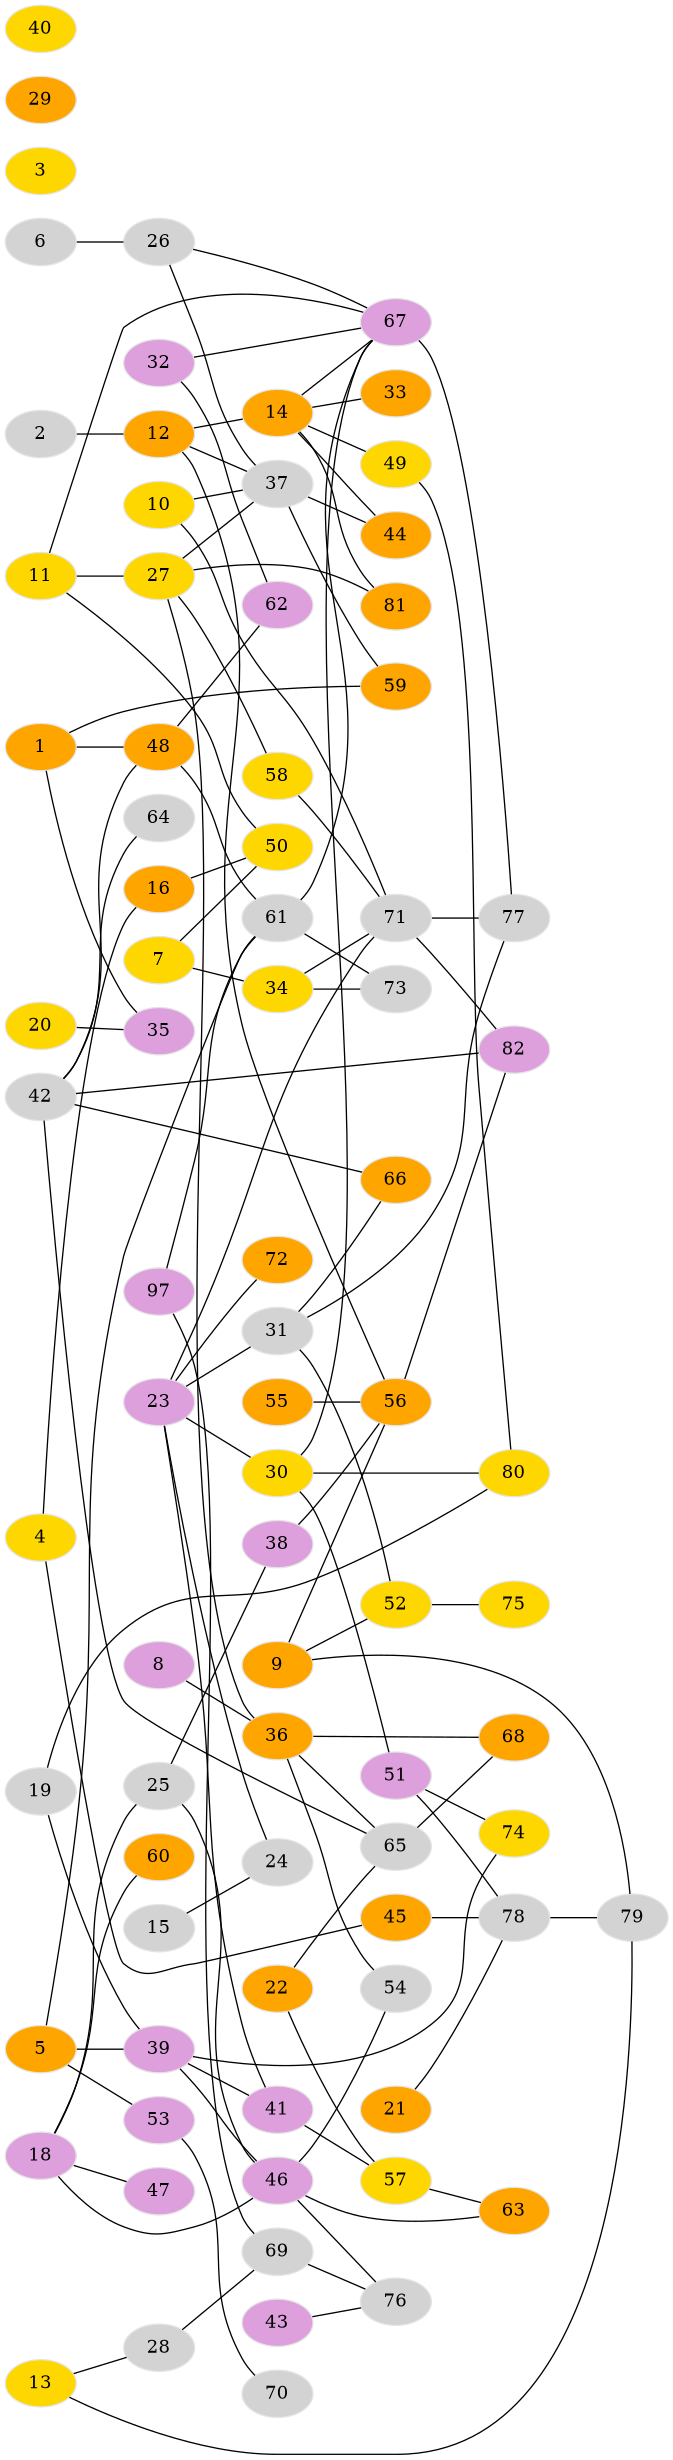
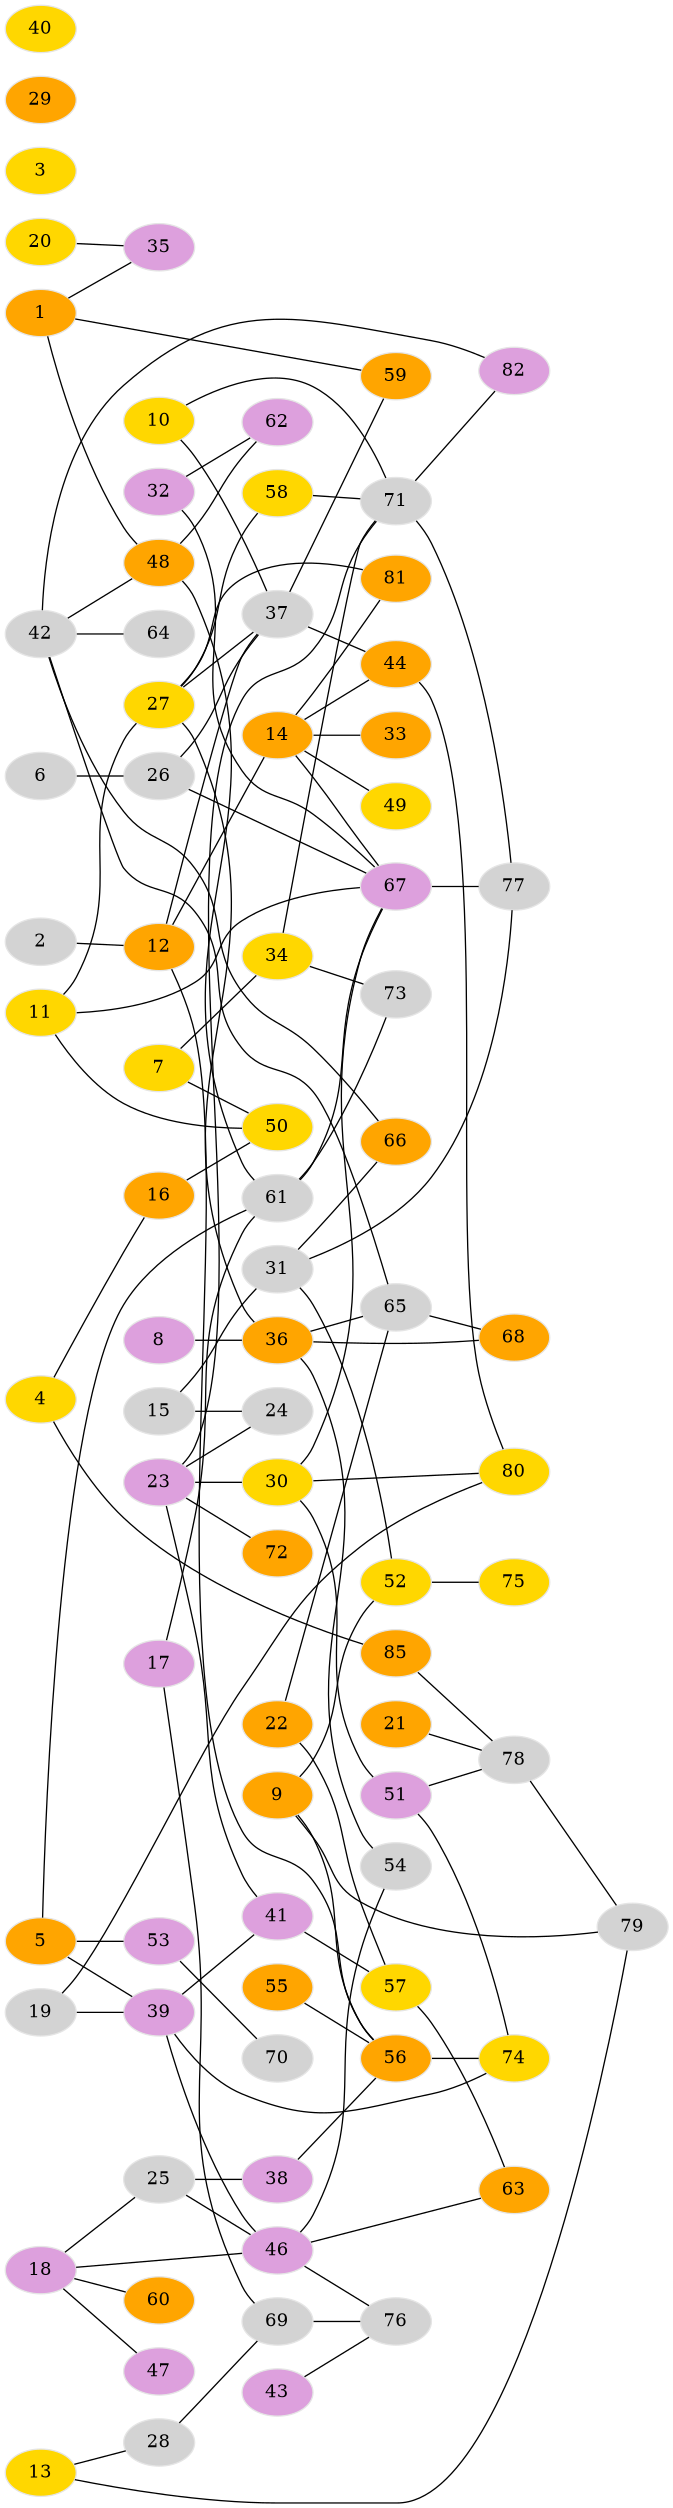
edge "49" -- "80": now "44" -- "80"
edge "82" -- "56": now "74" -- "56"
node "97": label "97" -> "17"
edge "31" -- "23": now "31" -- "15"
node "45": label "45" -> "85"
